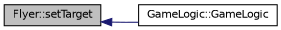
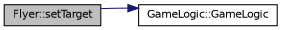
edge "GameLogic::GameLogic" -> "Flyer::setTarget": reversed
